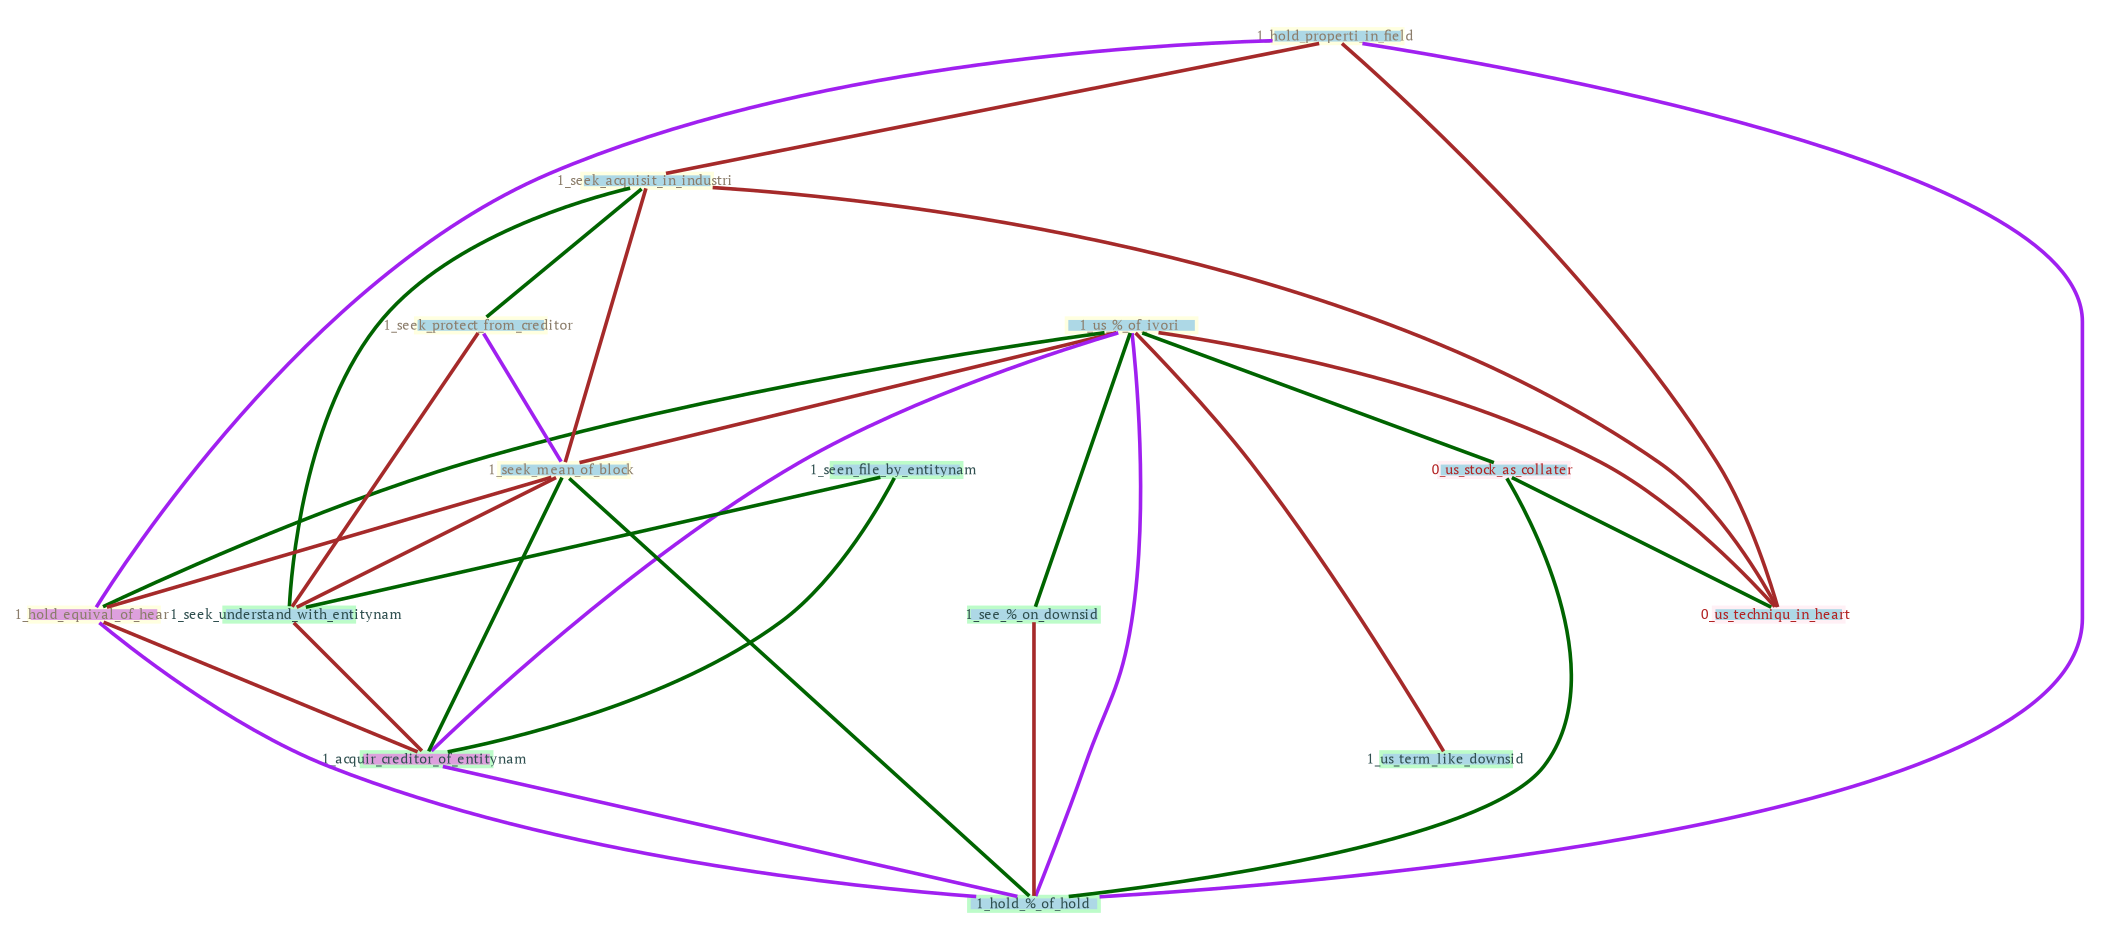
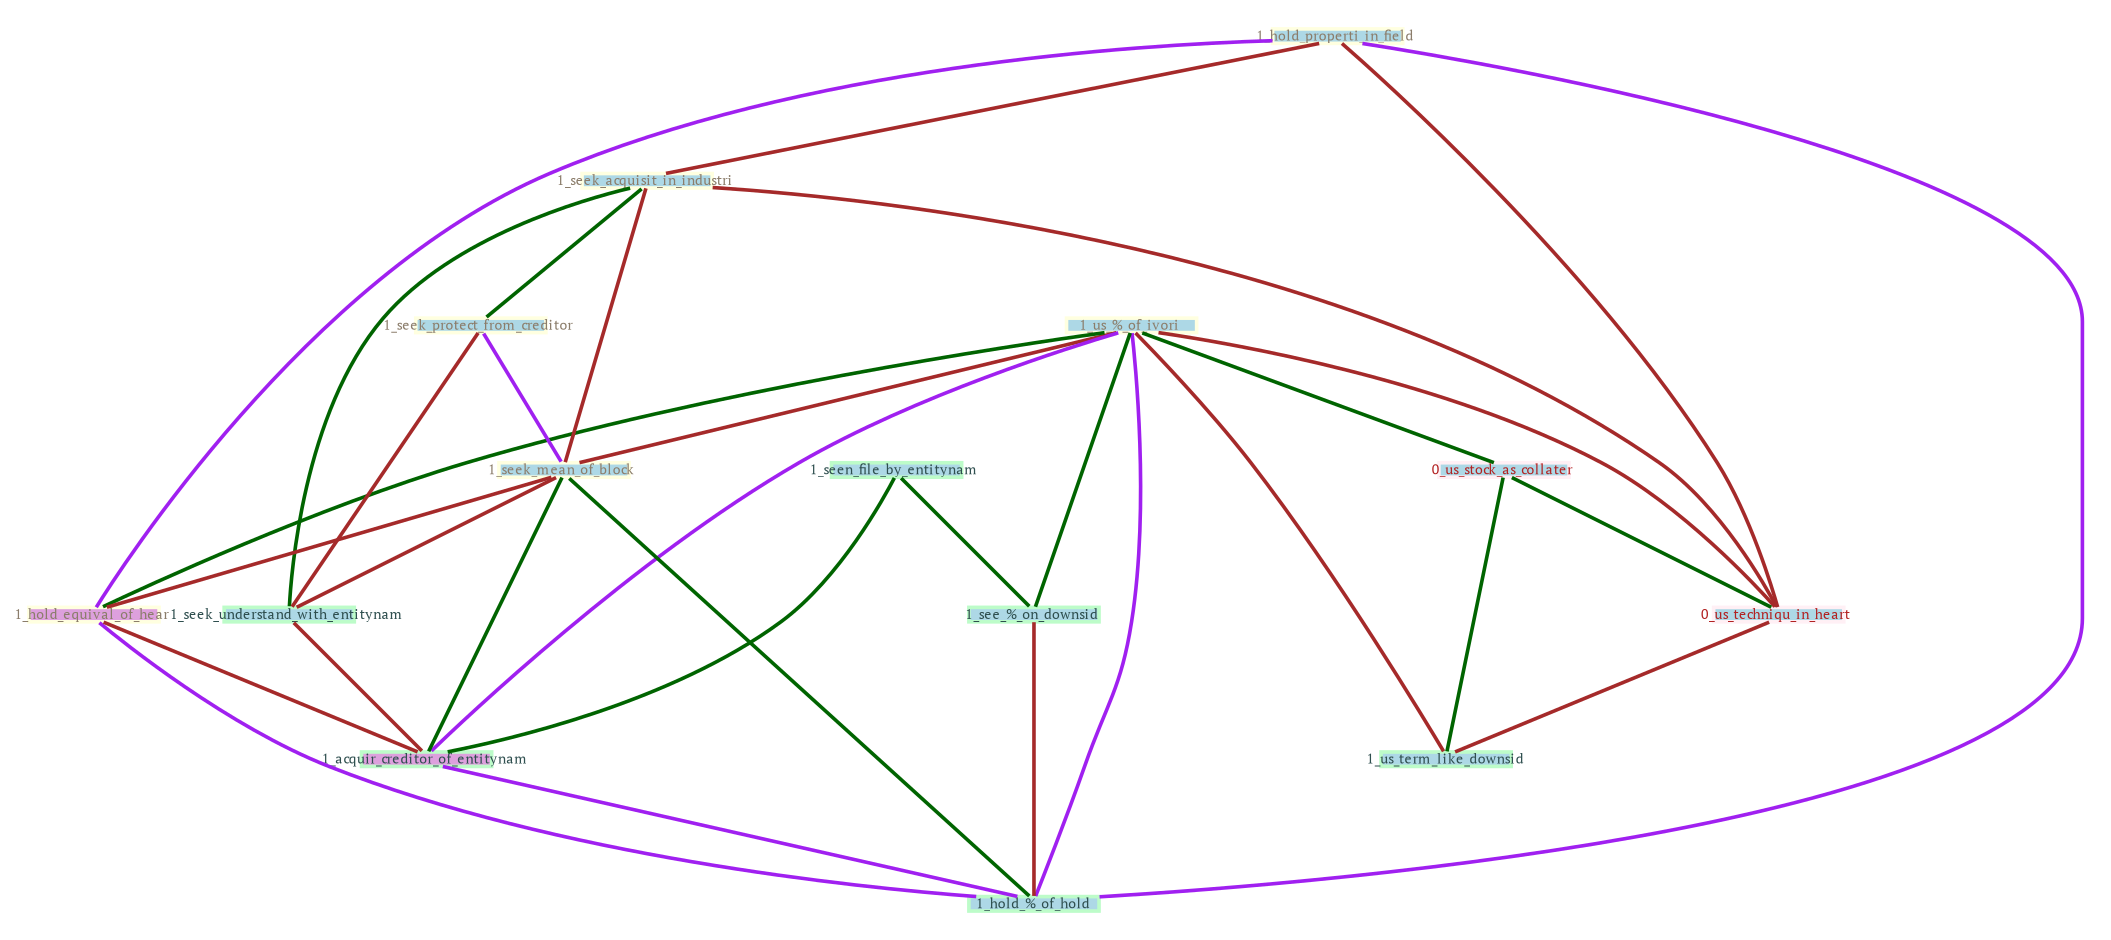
edge "1_seen_file_by_entitynam" -- "1_seek_understand_with_entitynam": now "1_seen_file_by_entitynam" -- "1_see_%_on_downsid"
edge "0_us_techniqu_in_heart" -- "1_us_term_like_downsid": added
edge "0_us_stock_as_collater" -- "1_hold_%_of_hold": now "0_us_stock_as_collater" -- "1_us_term_like_downsid"
